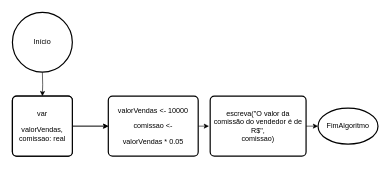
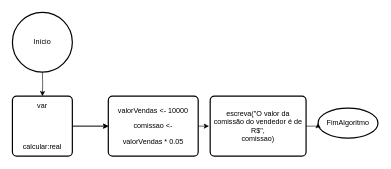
node "var valorVendas, comissao: real": removed
node "FimAlgoritmo": size 60x36 -> 60x30
